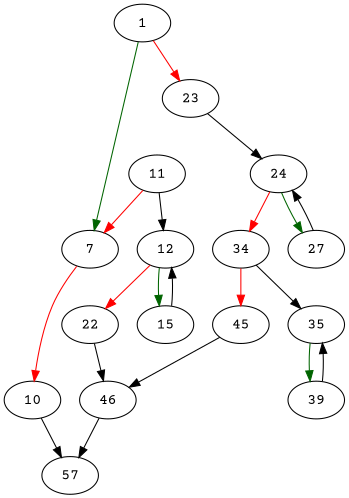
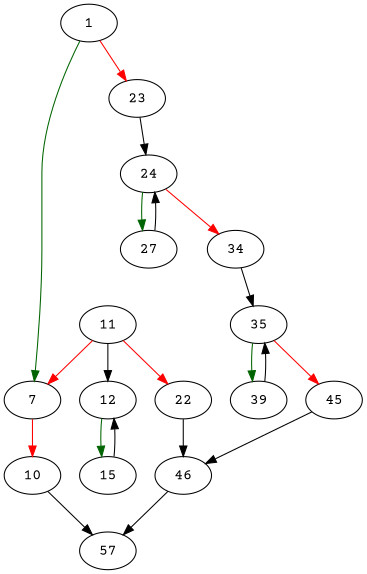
edge "34" -> "45": now "35" -> "45"
edge "12" -> "22": now "11" -> "22"
